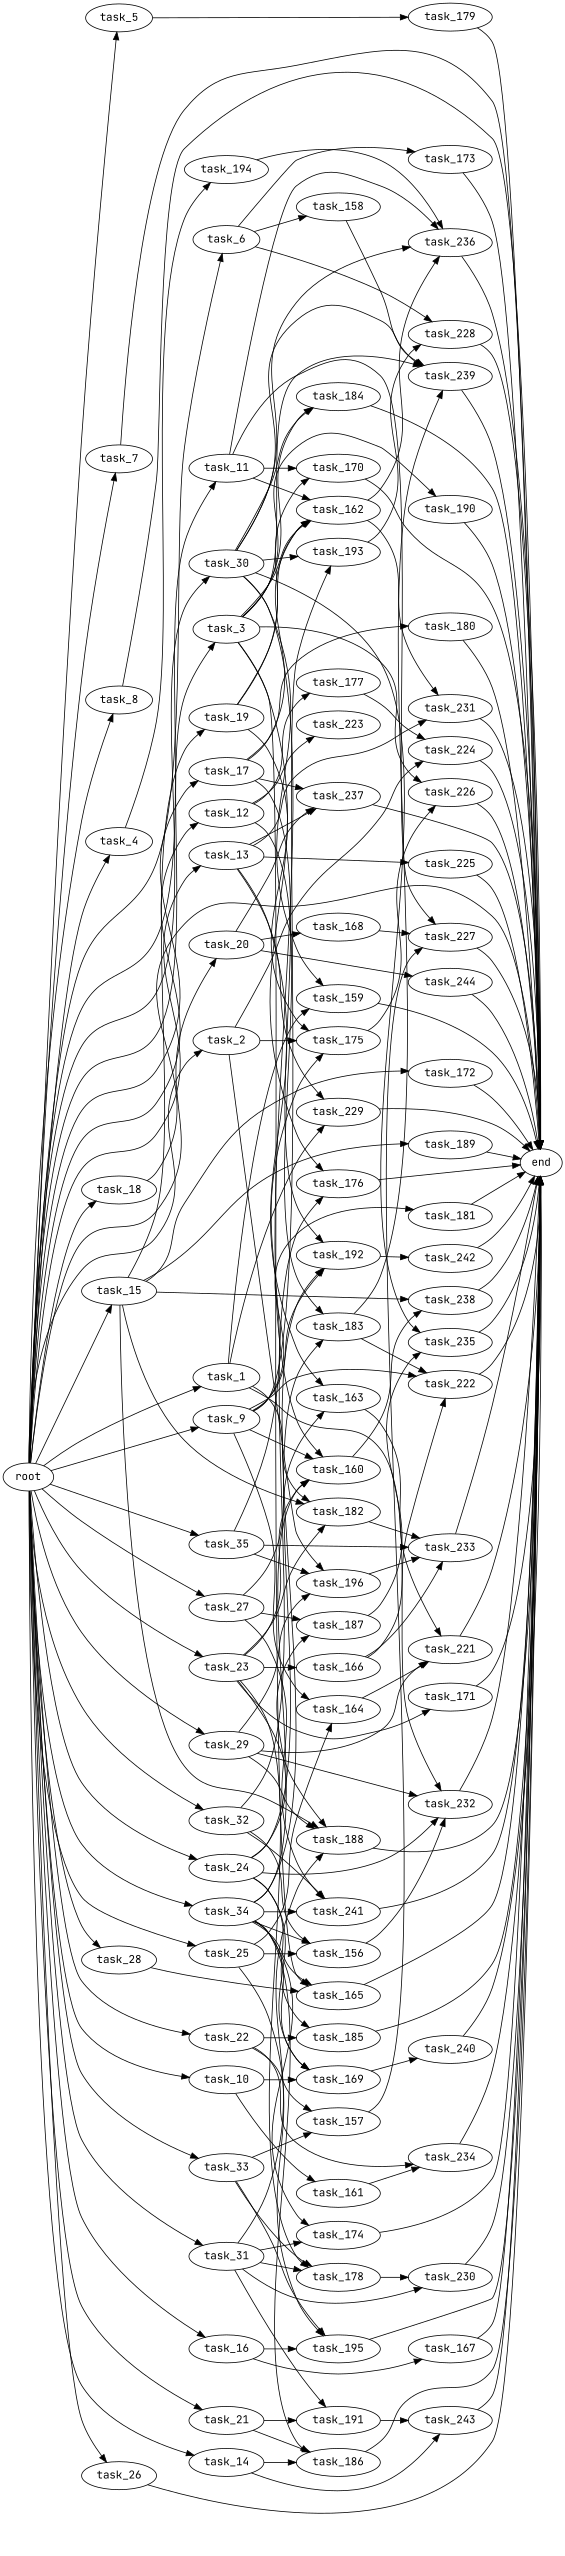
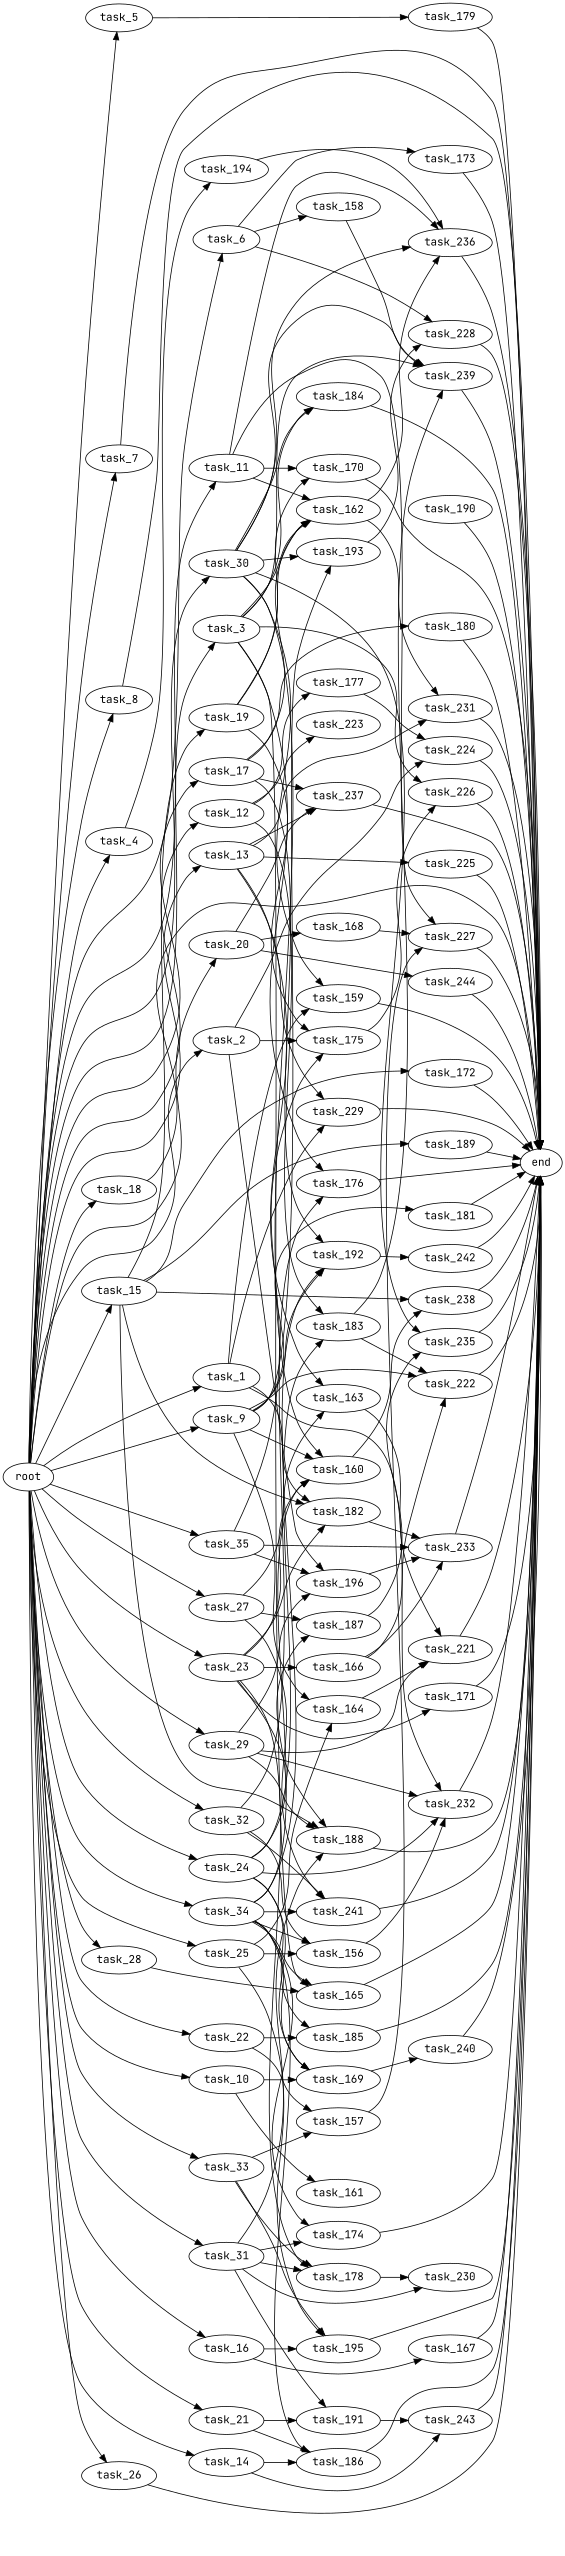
edge "task_3" -> "task_190": removed
edge "task_230" -> "end": removed
node "task_234": removed
